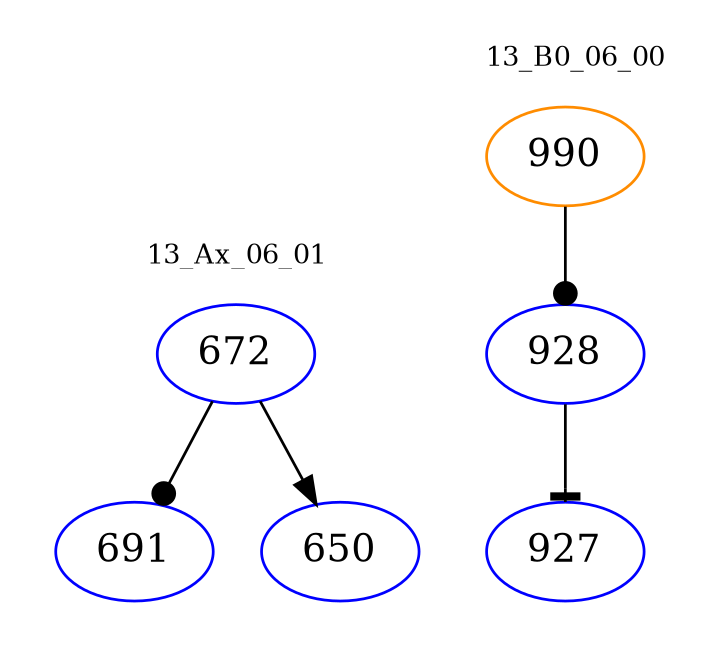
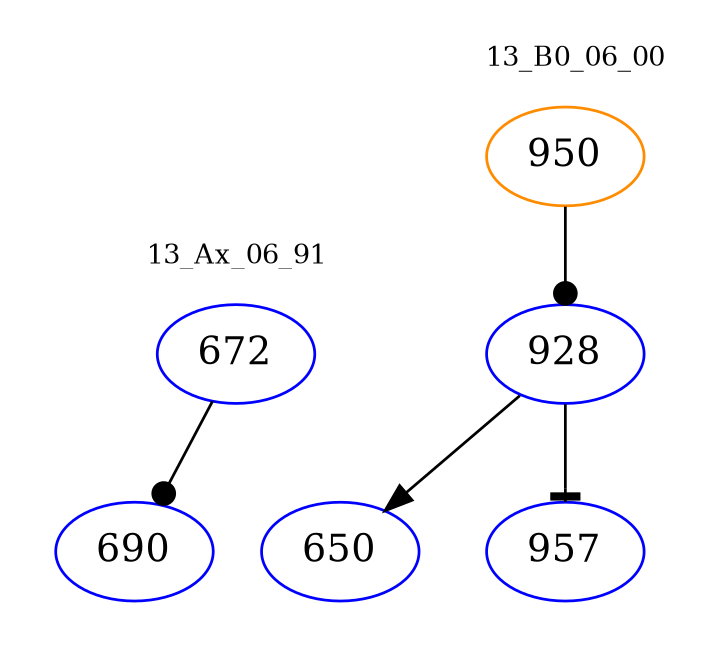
node "990": label "990" -> "950"
cluster "13_Ax_06_01": label "13_Ax_06_01" -> "13_Ax_06_91"
edge "672" -> "650": now "928" -> "650"
node "691": label "691" -> "690"
node "927": label "927" -> "957"
